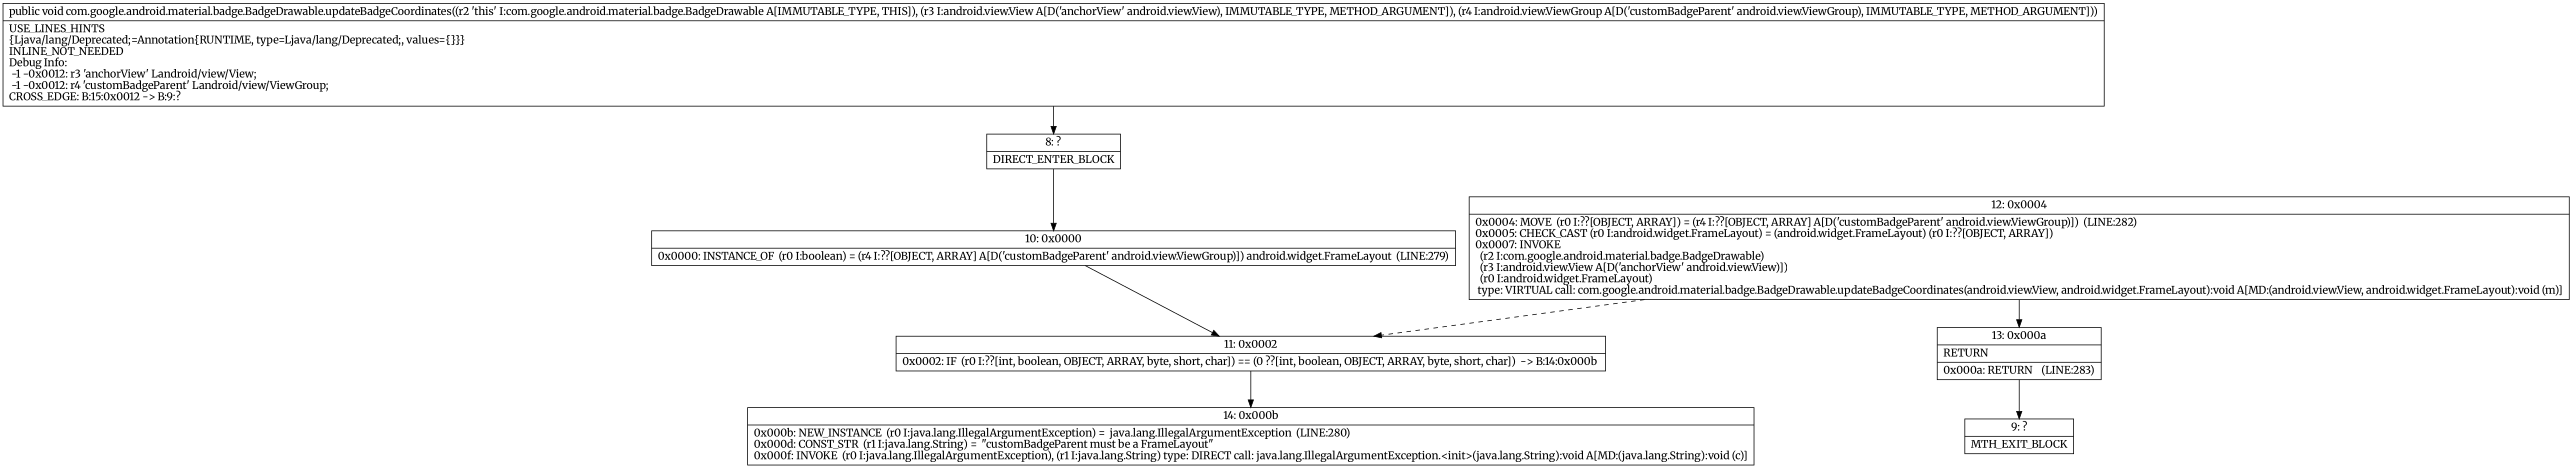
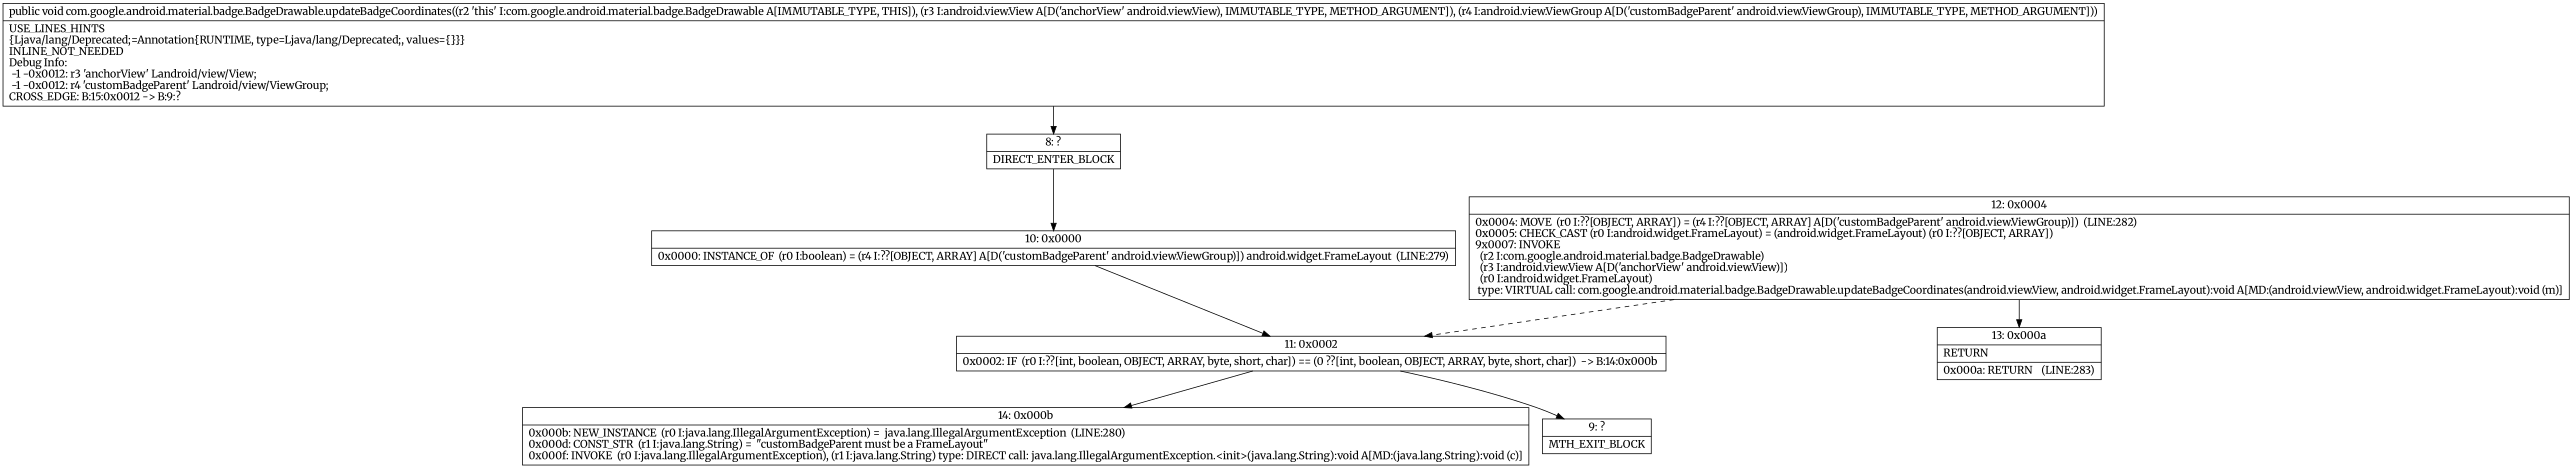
node "12: 0x0004": text "0x0007: INVOKE" -> "9x0007: INVOKE"
edge "13: 0x000a" -> "9: ?": now "11: 0x0002" -> "9: ?"
